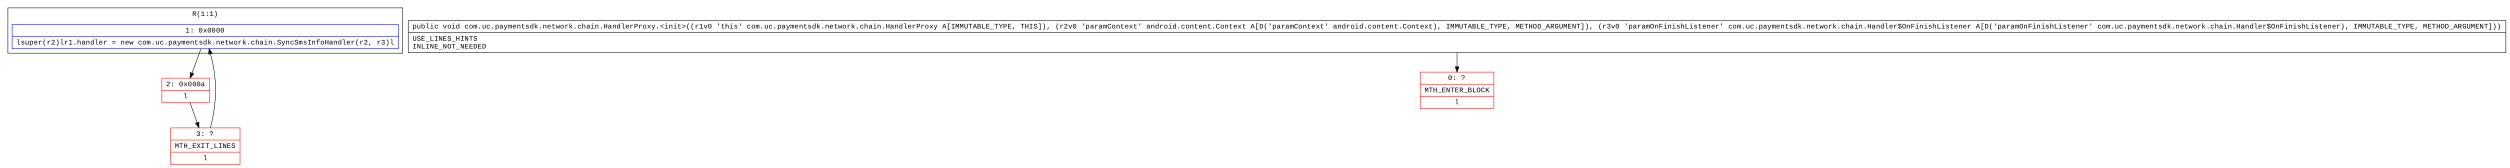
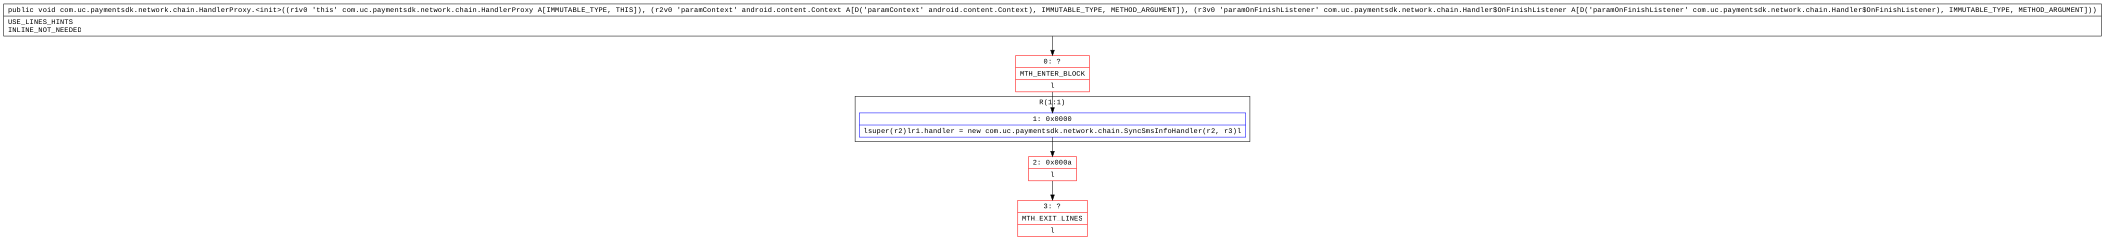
edge "3: ?" -> "1: 0x0000": now "0: ?" -> "1: 0x0000"
